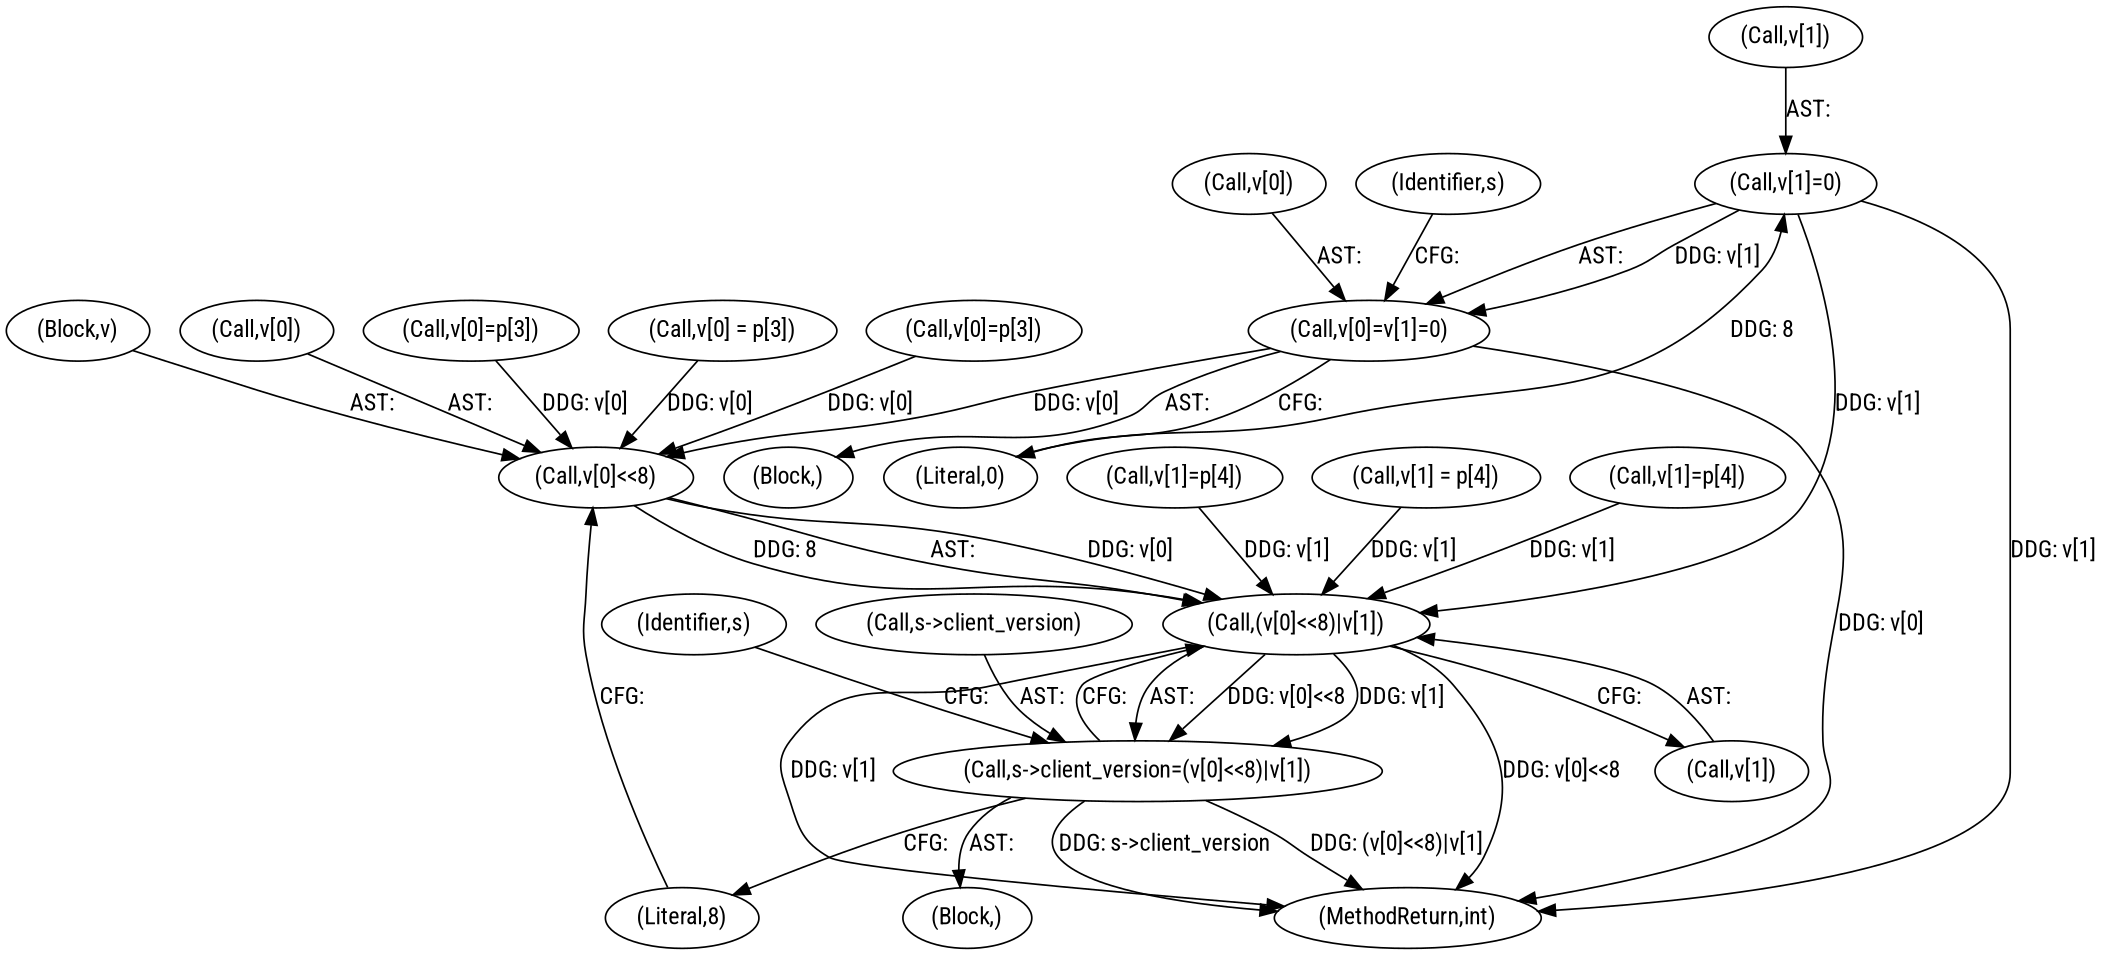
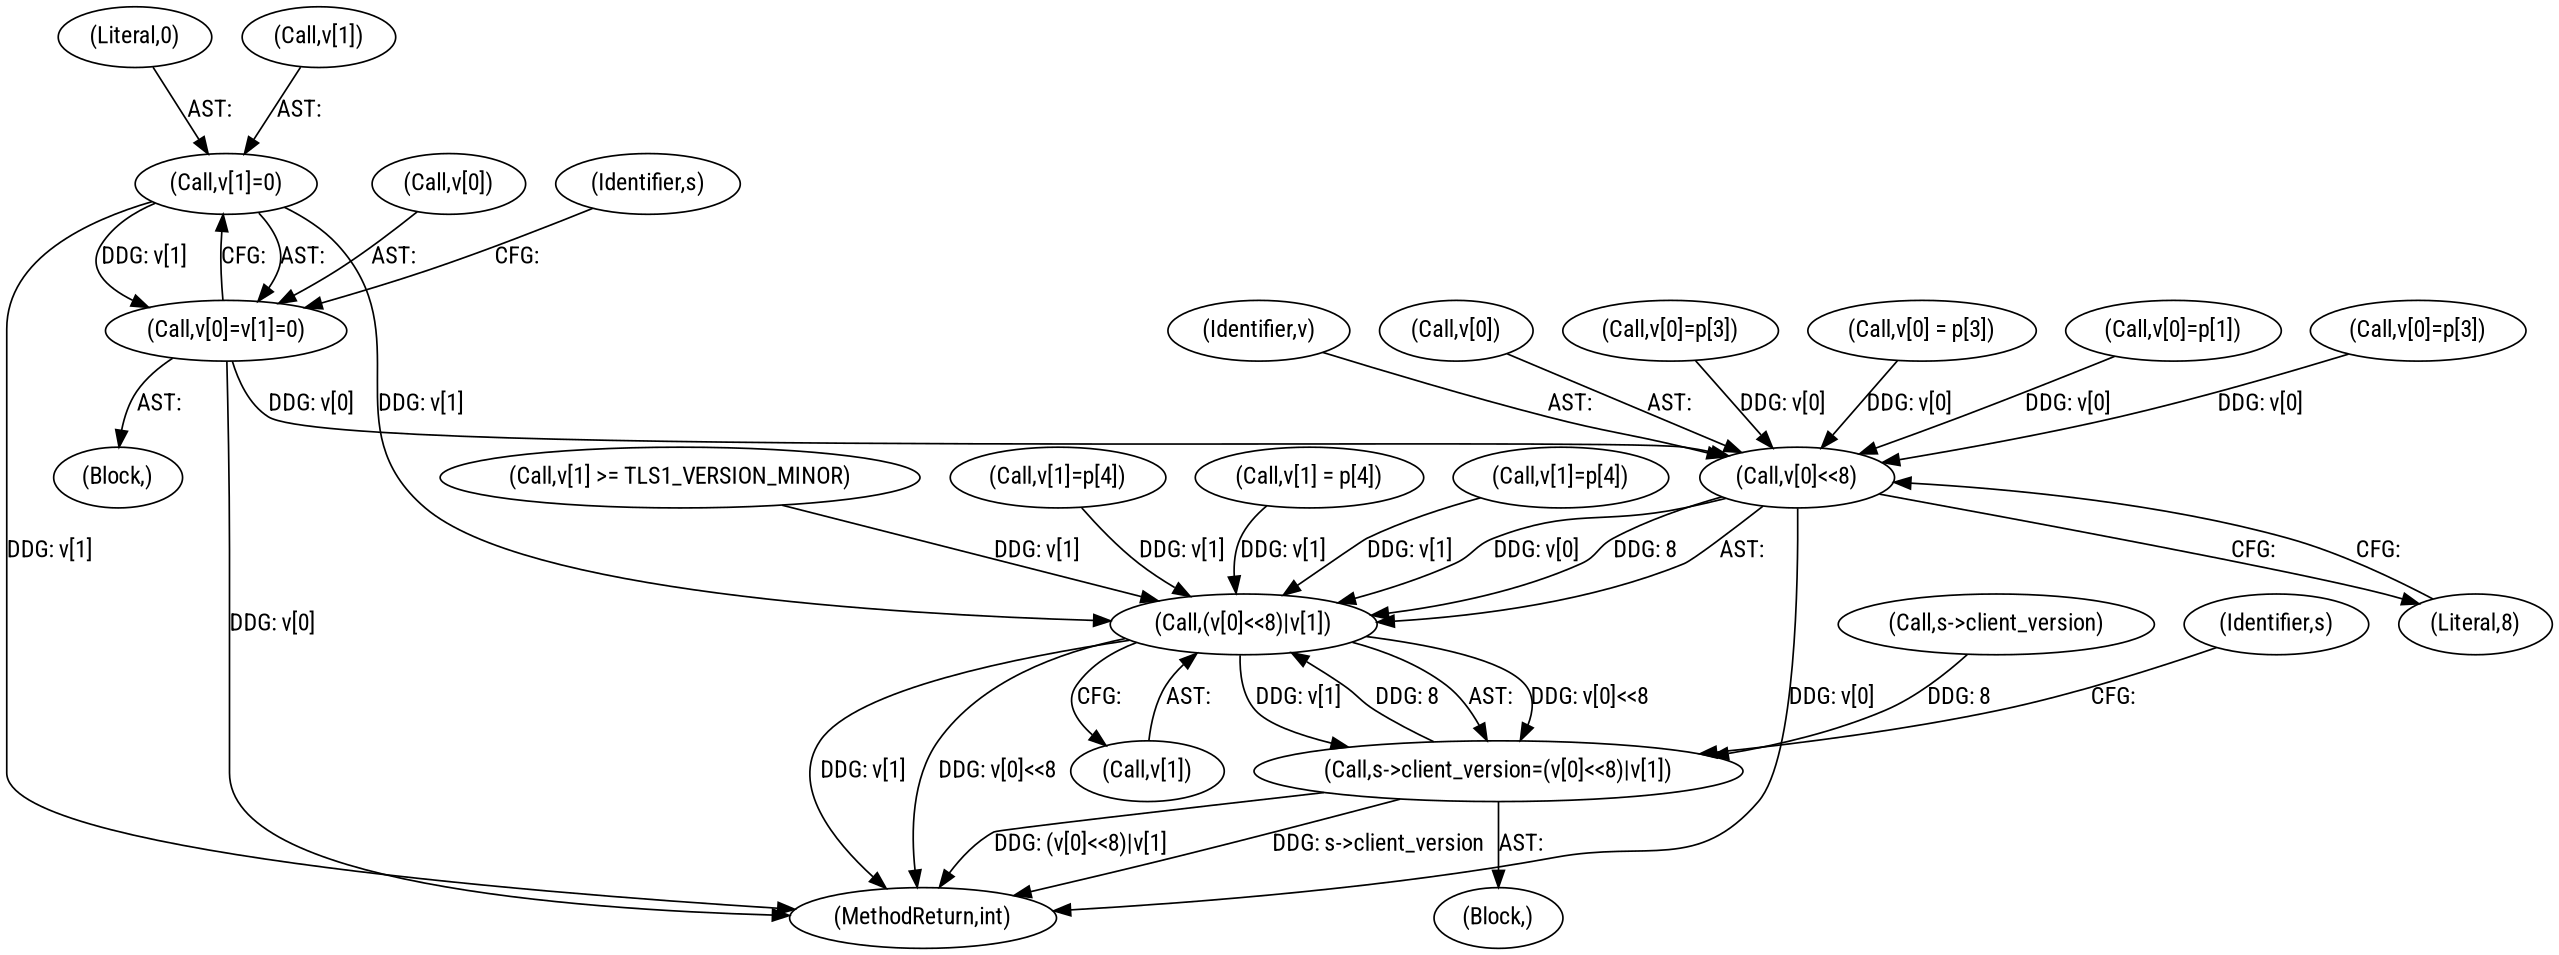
node "(Block,v)": label "(Block,v)" -> "(Identifier,v)"
edge "(Literal,0)" -> "(Call,v[1]=0)": label "DDG: 8" -> "AST: "
node "(Call,v[0]=p[1])": added
edge "(Call,v[0]=v[1]=0)" -> "(Literal,0)": now "(Call,v[0]=v[1]=0)" -> "(Call,v[1]=0)"
node "(Call,v[1] >= TLS1_VERSION_MINOR)": added
edge "(Call,s->client_version)" -> "(Call,s->client_version=(v[0]<<8)|v[1])": label "AST: " -> "DDG: 8"
edge "(Call,s->client_version=(v[0]<<8)|v[1])" -> "(Call,(v[0]<<8)|v[1])": label "CFG: " -> "DDG: 8"
edge "(Call,s->client_version=(v[0]<<8)|v[1])" -> "(Literal,8)": now "(Call,v[0]<<8)" -> "(Literal,8)"
edge "(Call,v[0]<<8)" -> "(MethodReturn,int)": added, label "DDG: v[0]"
